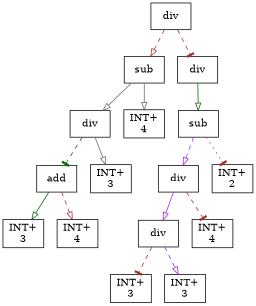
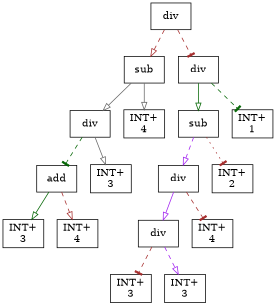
node "INT+ 1": added
